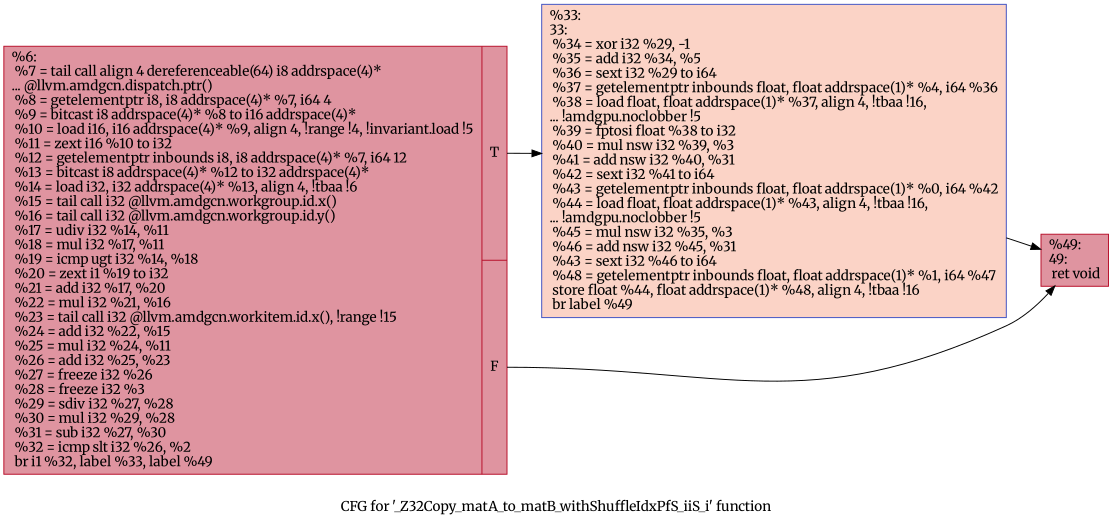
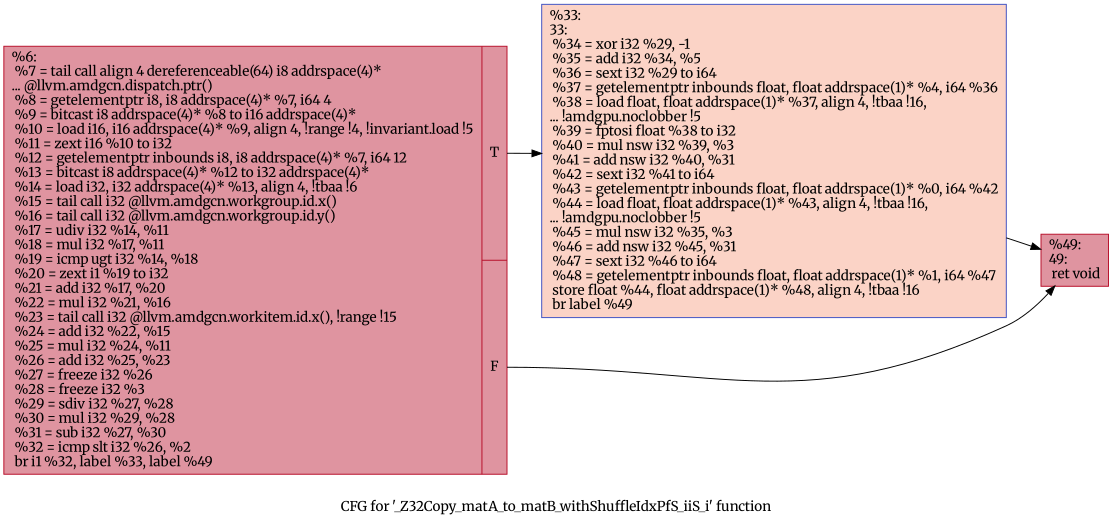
node "%33:": text "%43 = sext i32 %46 to i64" -> "%47 = sext i32 %46 to i64"
